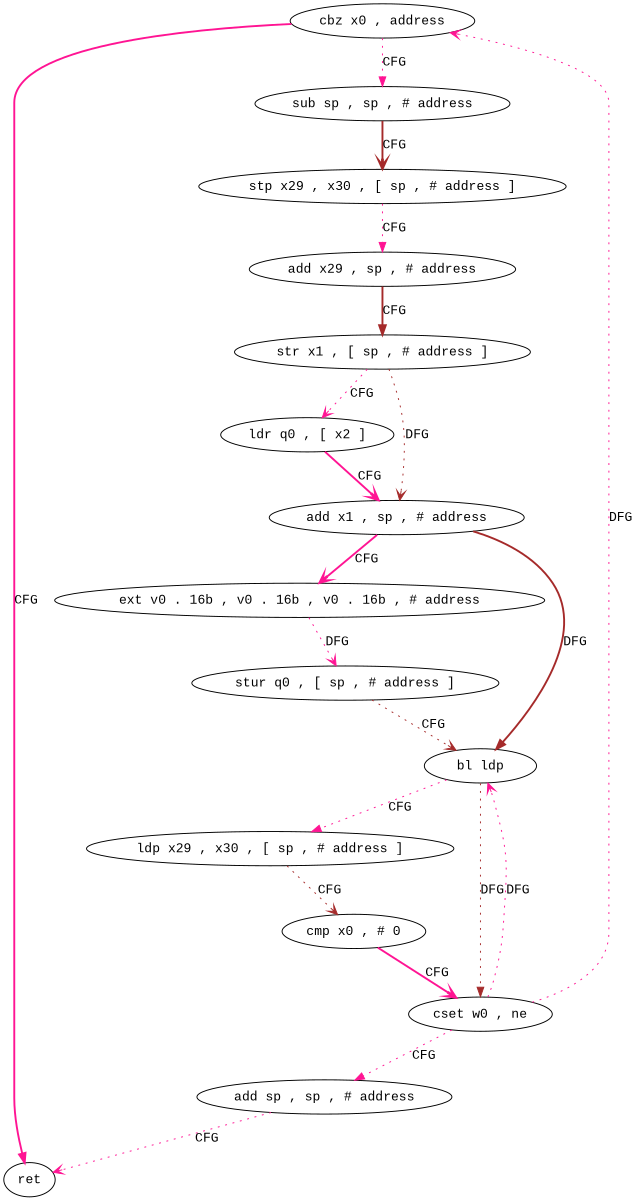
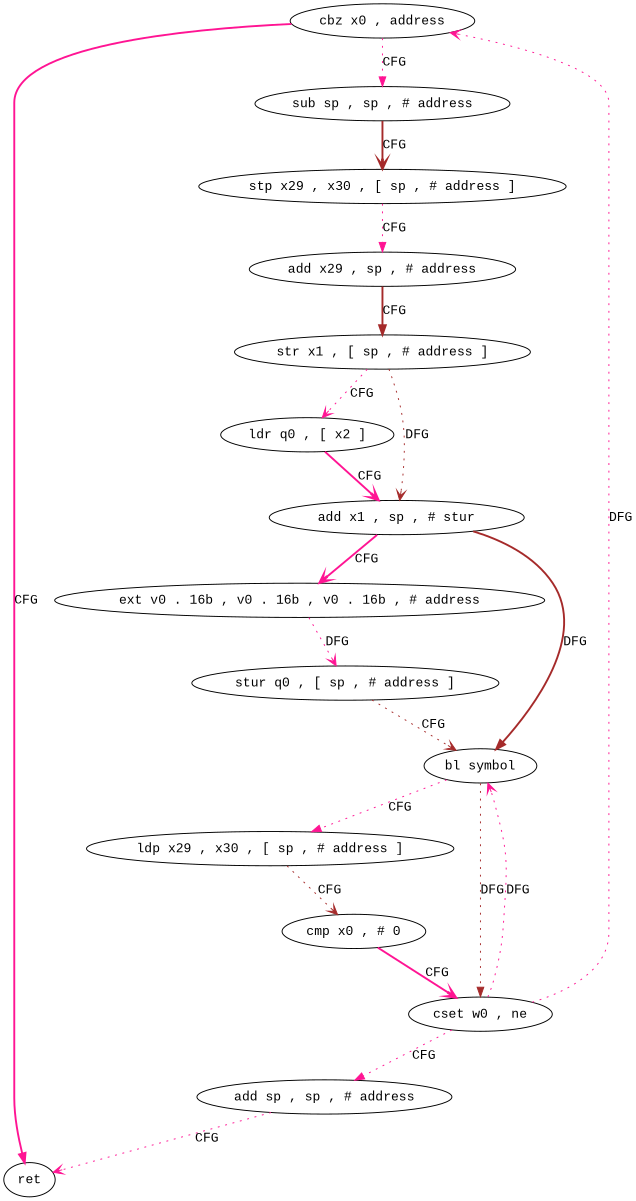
node "add x1 , sp , # address": label "add x1 , sp , # address" -> "add x1 , sp , # stur"
node "bl ldp": label "bl ldp" -> "bl symbol"
